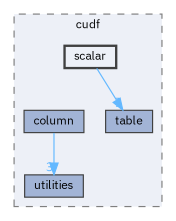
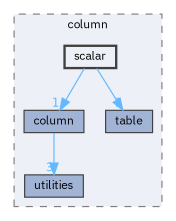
cluster "cudf": label "cudf" -> "column"
edge "scalar" -> "column": added
